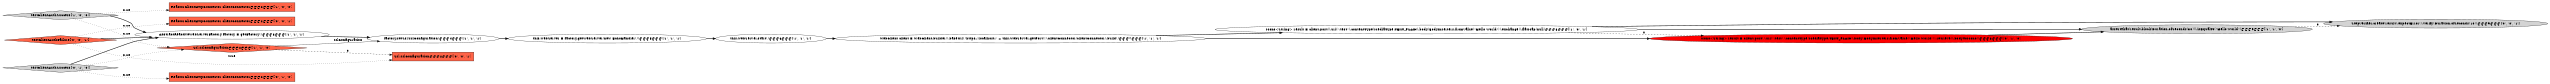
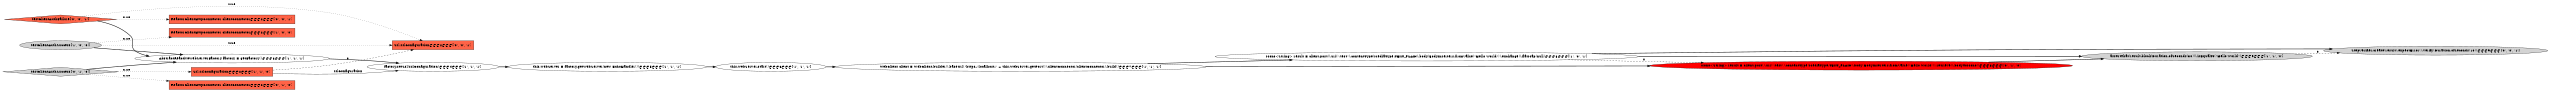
node "testClientAuthSuccess['1', '0', '0']": shape diamond -> ellipse
edge "testClientAuthSuccess['1', '0', '0']" -> "Ssl sslConfiguration@@@2@@@['1', '1', '0']": now "testClientAuthSuccess['1', '0', '0']" -> "Ssl sslConfiguration@@@2@@@['0', '0', '1']"
node "Ssl sslConfiguration@@@2@@@['1', '1', '0']": shape diamond -> box
